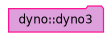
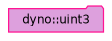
node "dyno::dyno3": label "dyno::dyno3" -> "dyno::uint3"
